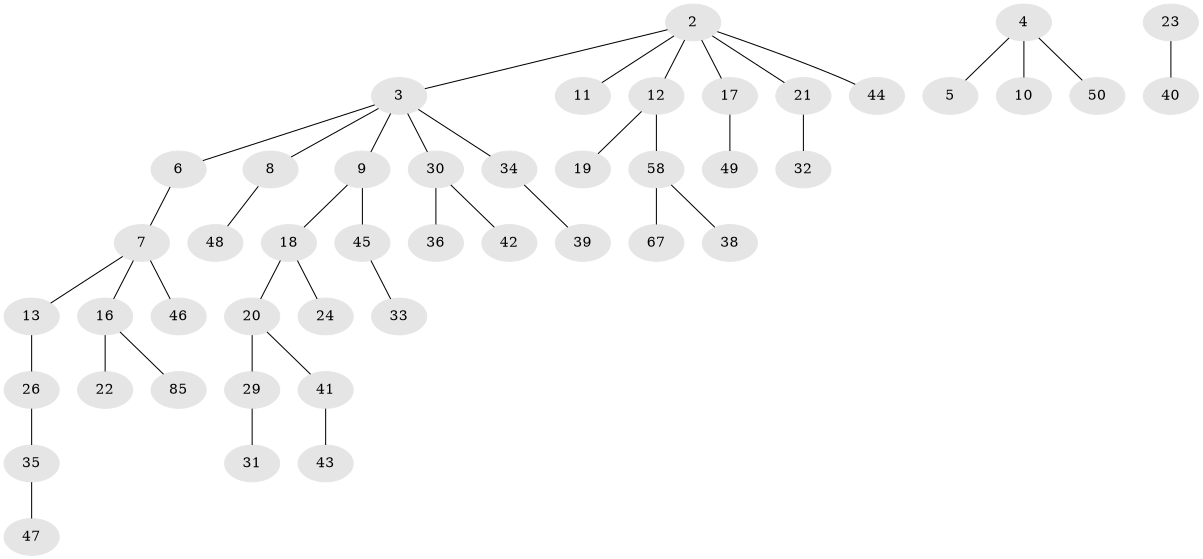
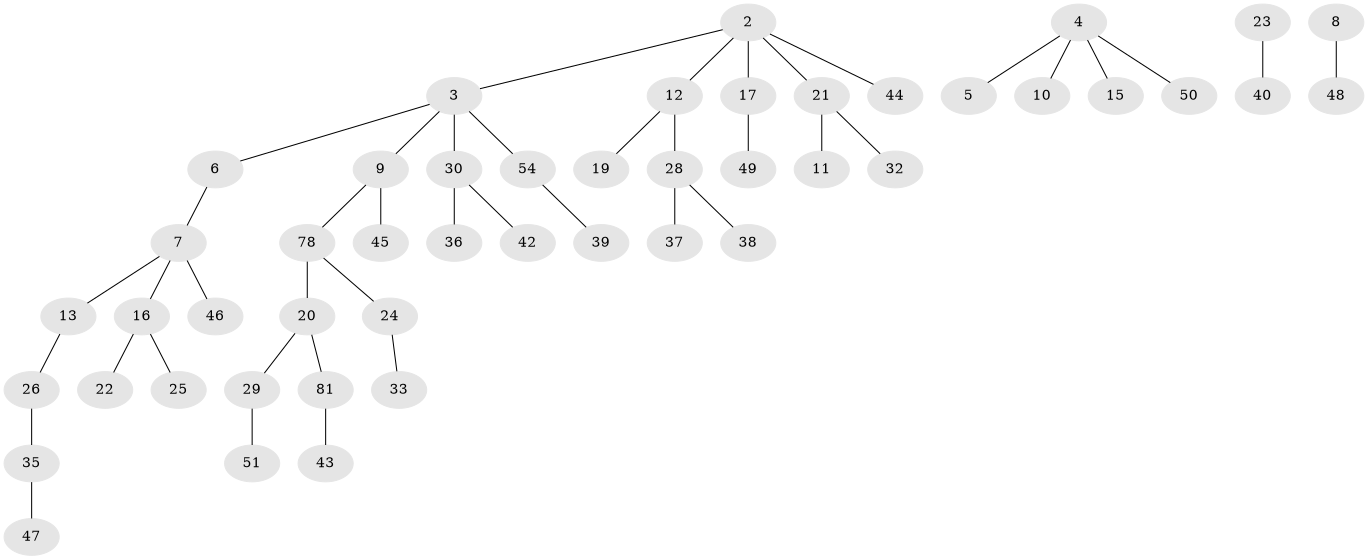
edge "2" -- "11": now "21" -- "11"
node "15": added
edge "3" -- "8": removed
node "34": label "34" -> "54"
node "58": label "58" -> "28"
node "18": label "18" -> "78"
node "67": label "67" -> "37"
edge "45" -- "33": now "24" -- "33"
node "85": label "85" -> "25"
node "41": label "41" -> "81"
node "31": label "31" -> "51"
